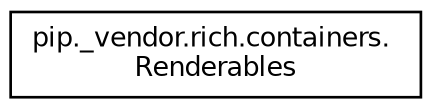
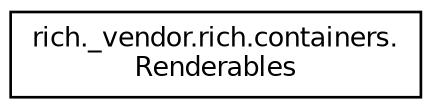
node "pip._vendor.rich.containers. Renderables": label "pip._vendor.rich.containers. Renderables" -> "rich._vendor.rich.containers. Renderables"
